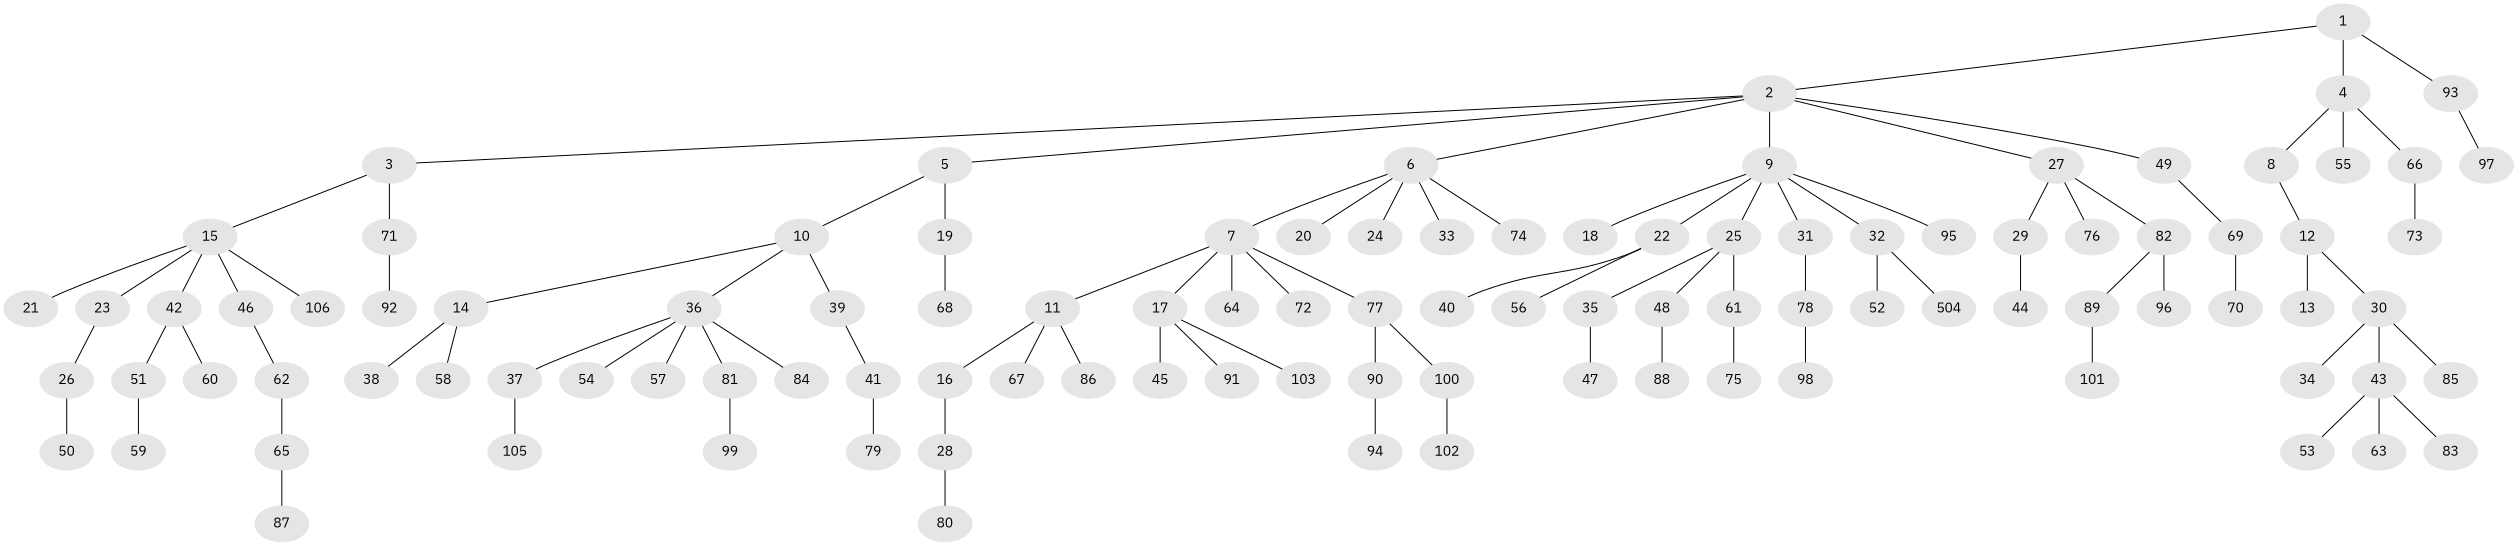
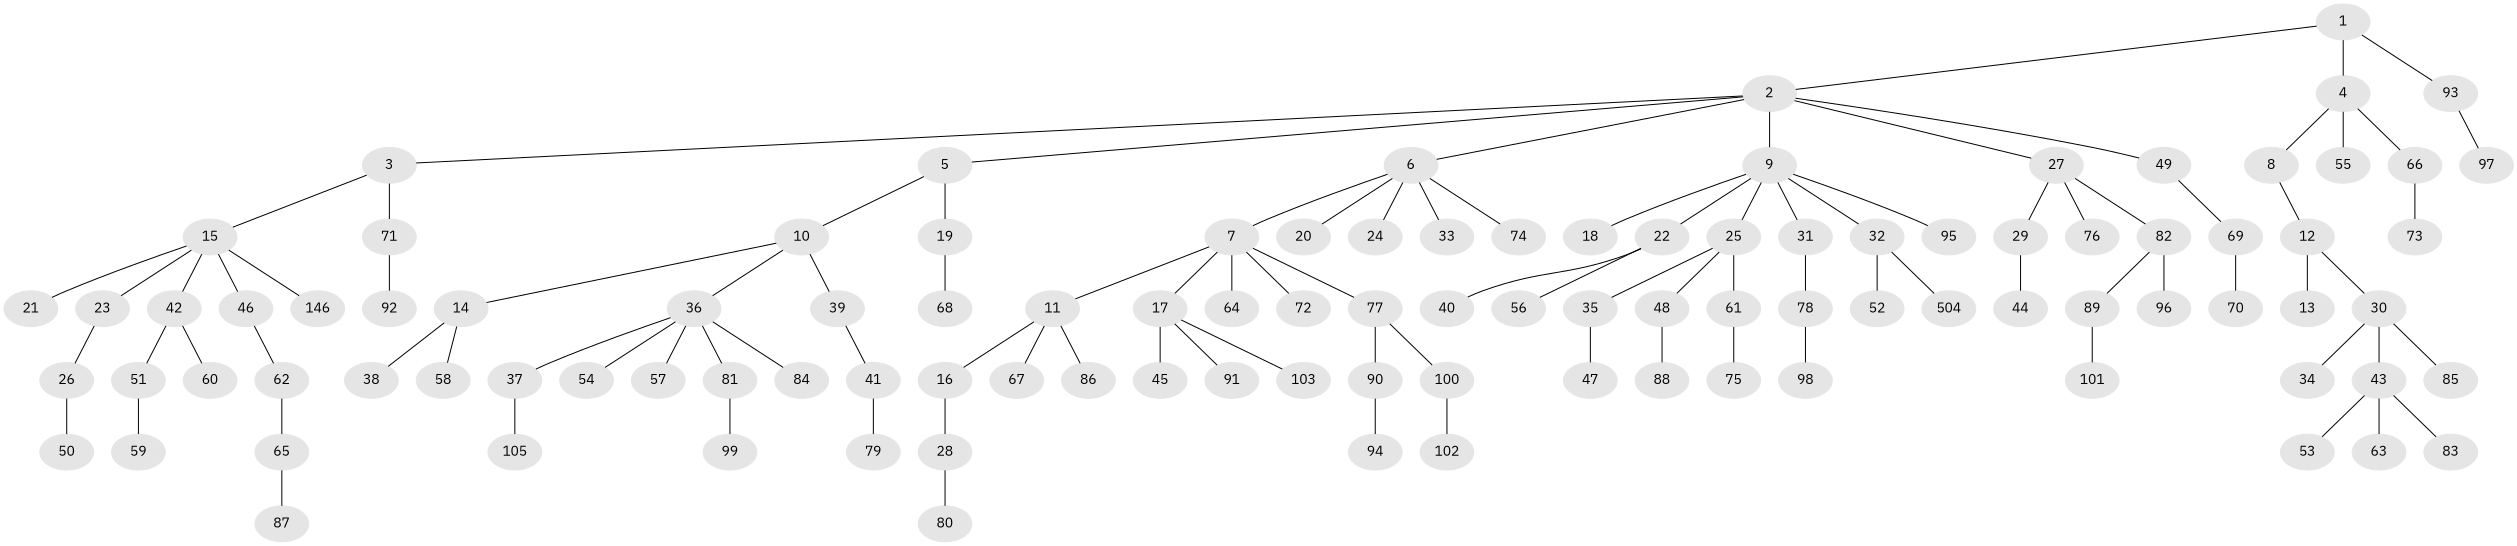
node "106": label "106" -> "146"
